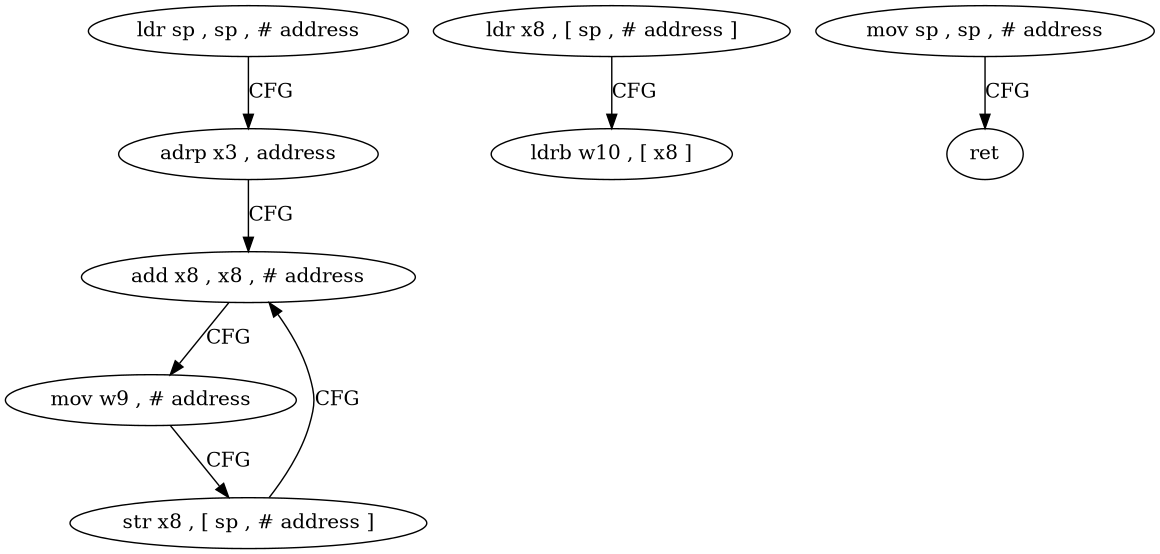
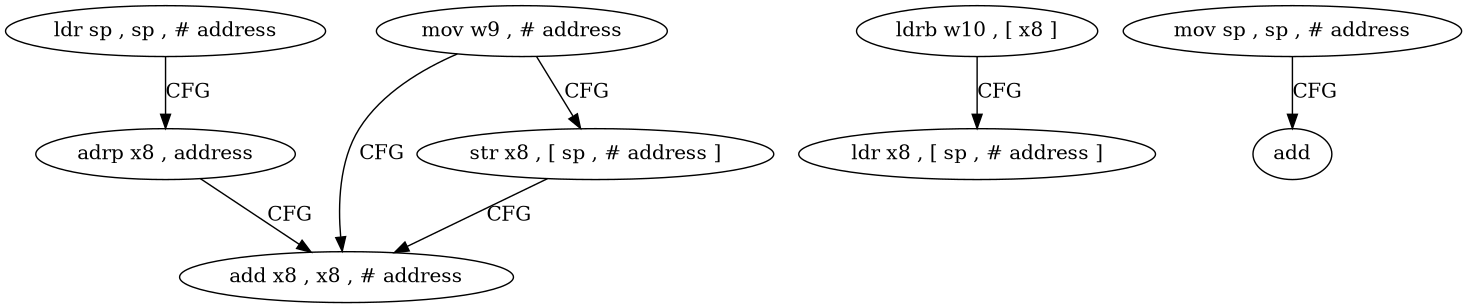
edge "ldr x8 , [ sp , # address ]" -> "ldrb w10 , [ x8 ]": reversed
node "adrp x3 , address": label "adrp x3 , address" -> "adrp x8 , address"
node "ret": label "ret" -> "add"
edge "add x8 , x8 , # address" -> "mov w9 , # address": reversed
